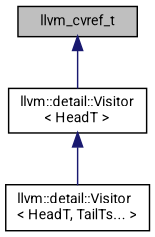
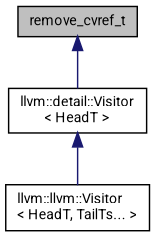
node "llvm_cvref_t": label "llvm_cvref_t" -> "remove_cvref_t"
node "llvm::detail::Visitor < HeadT, TailTs... >": label "llvm::detail::Visitor < HeadT, TailTs... >" -> "llvm::llvm::Visitor < HeadT, TailTs... >"
